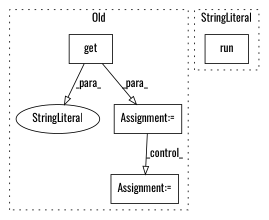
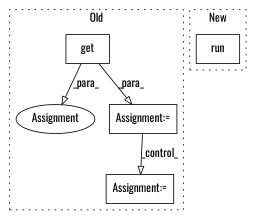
cluster "StringLiteral": label "StringLiteral" -> "New"
node "StringLiteral": label "StringLiteral" -> "Assignment"
